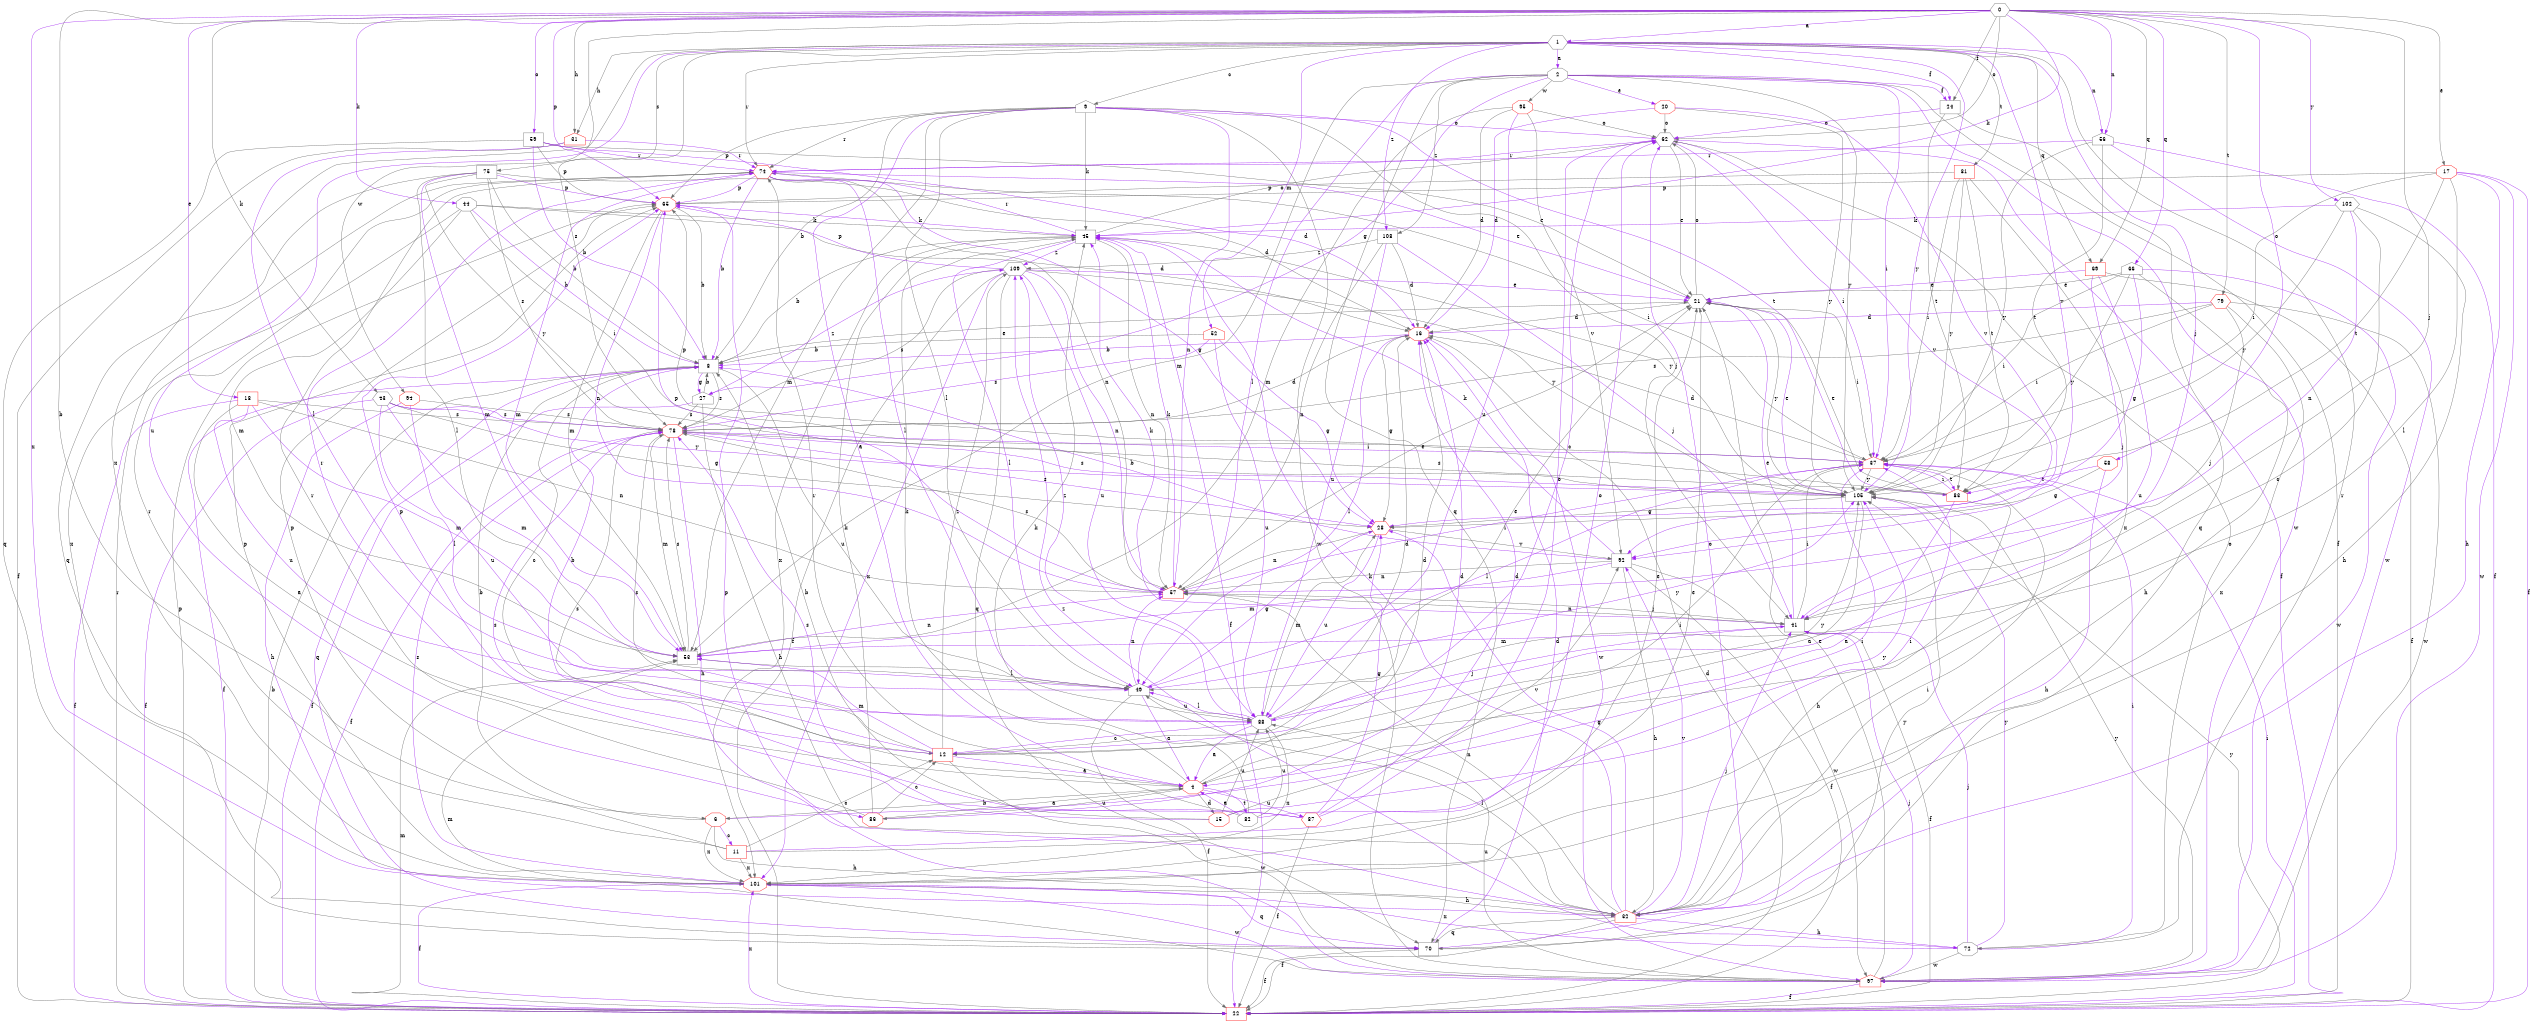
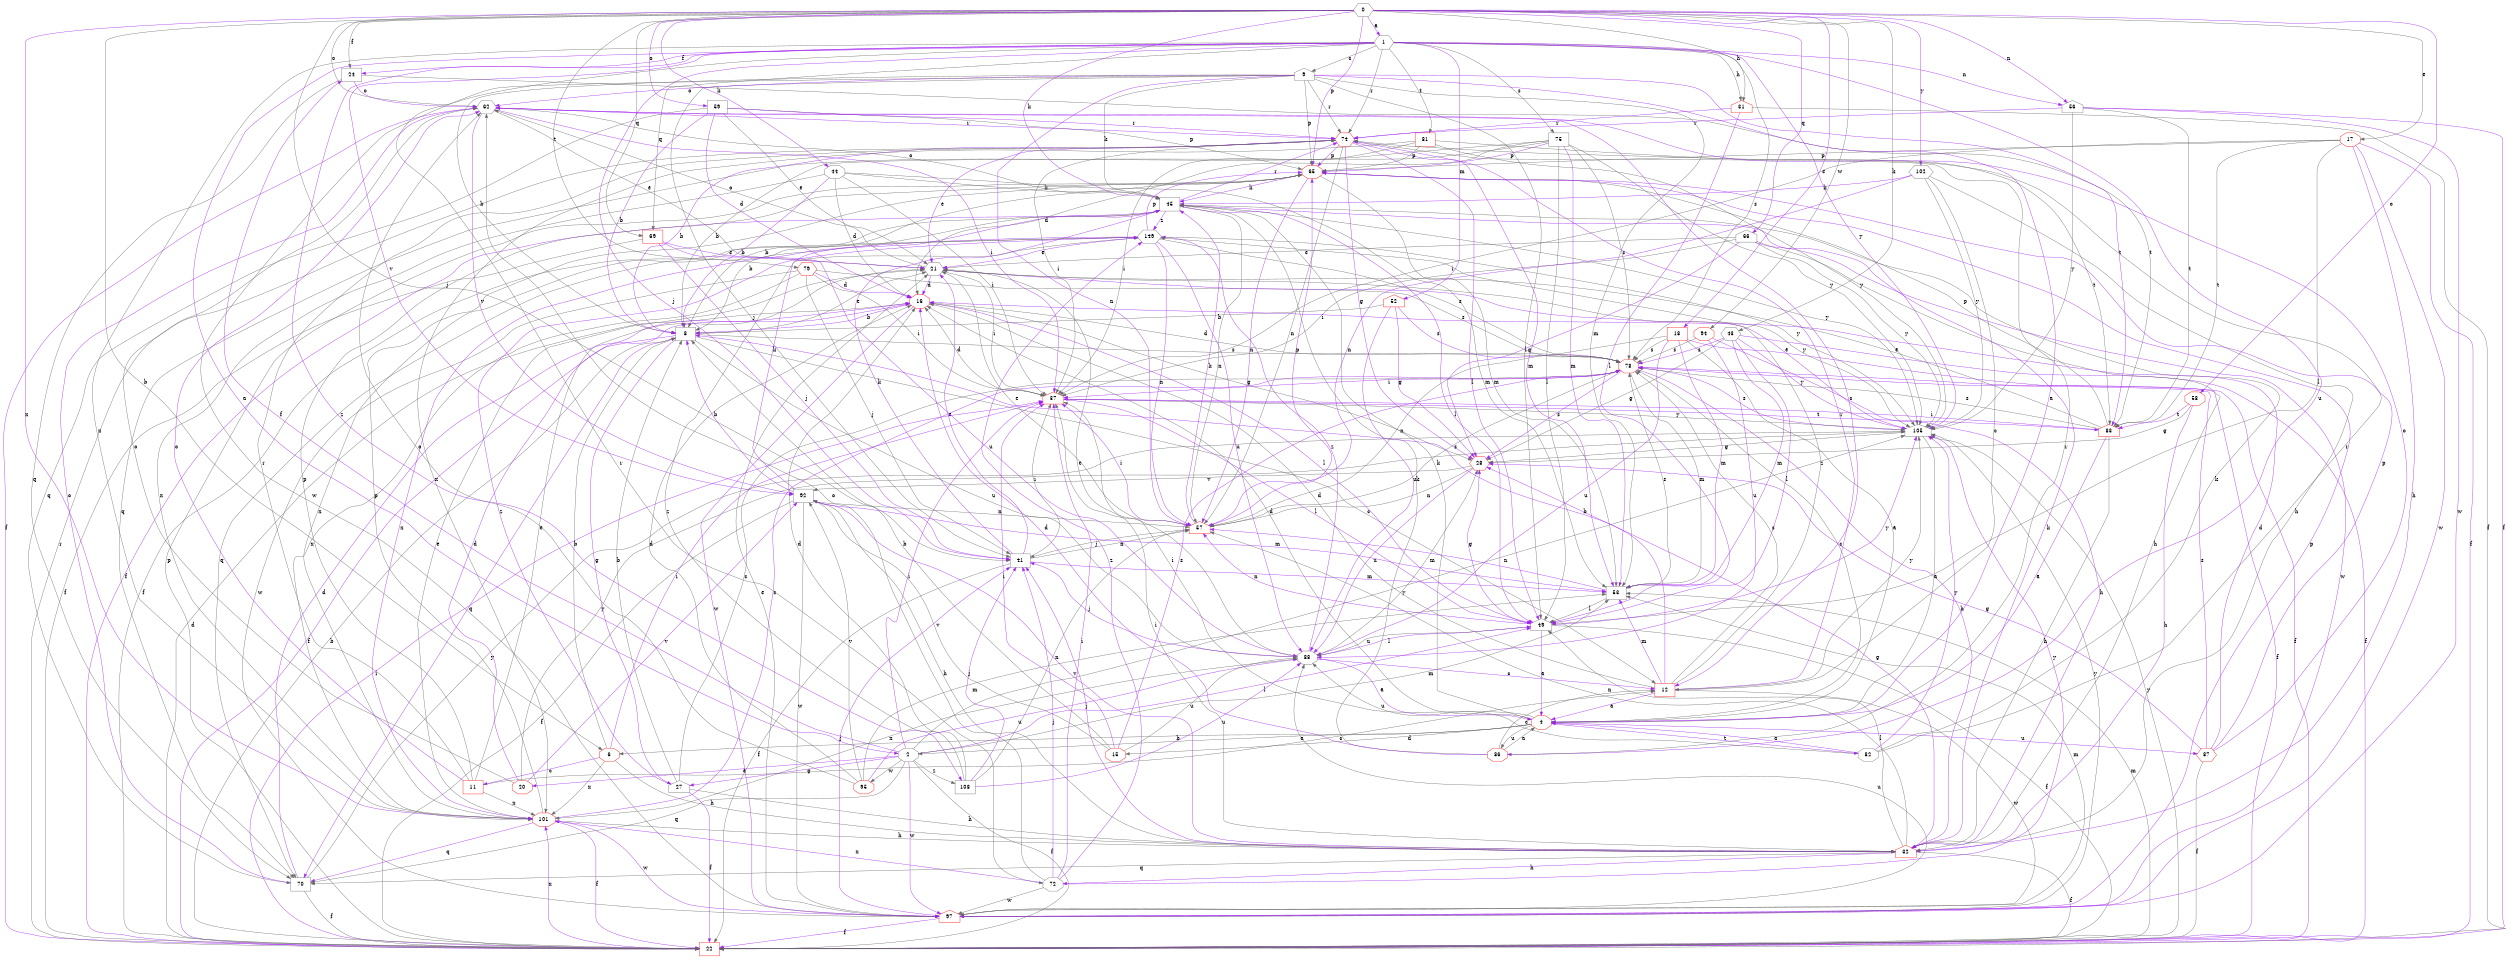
node "109": label "109" -> "149"
edge "21" -> "16": color gray40 -> purple
edge "4" -> "2": added, label "a"
